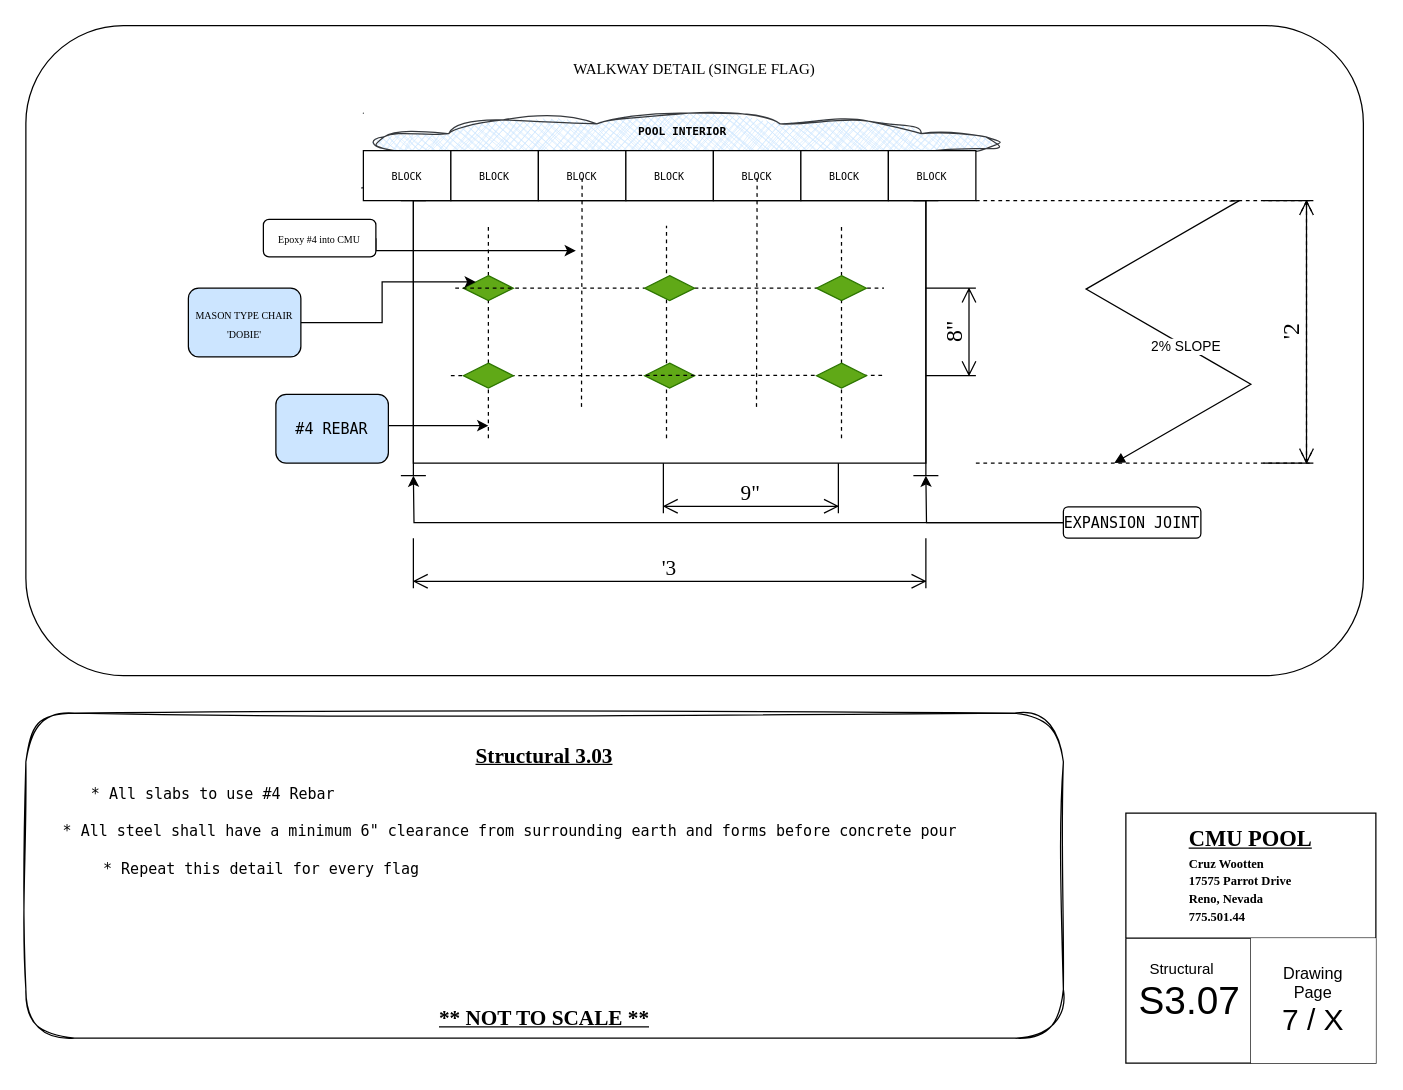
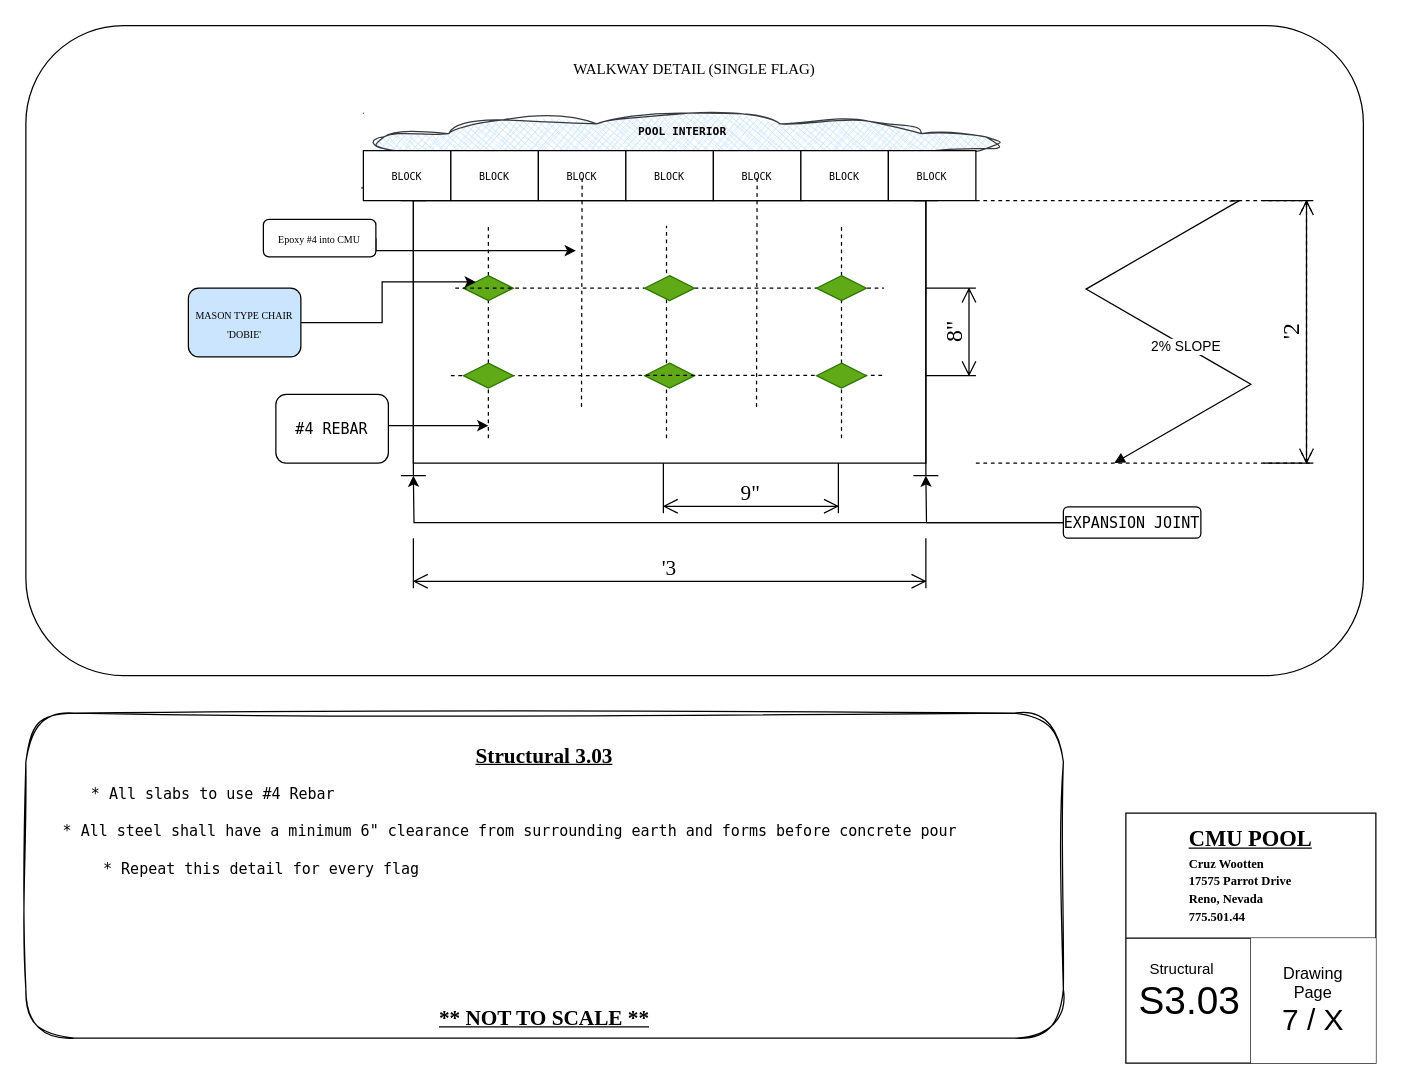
node "#4 REBAR": fillcolor #cce5ff -> #ffffff
node "S3.07": label "S3.07" -> "S3.03"
